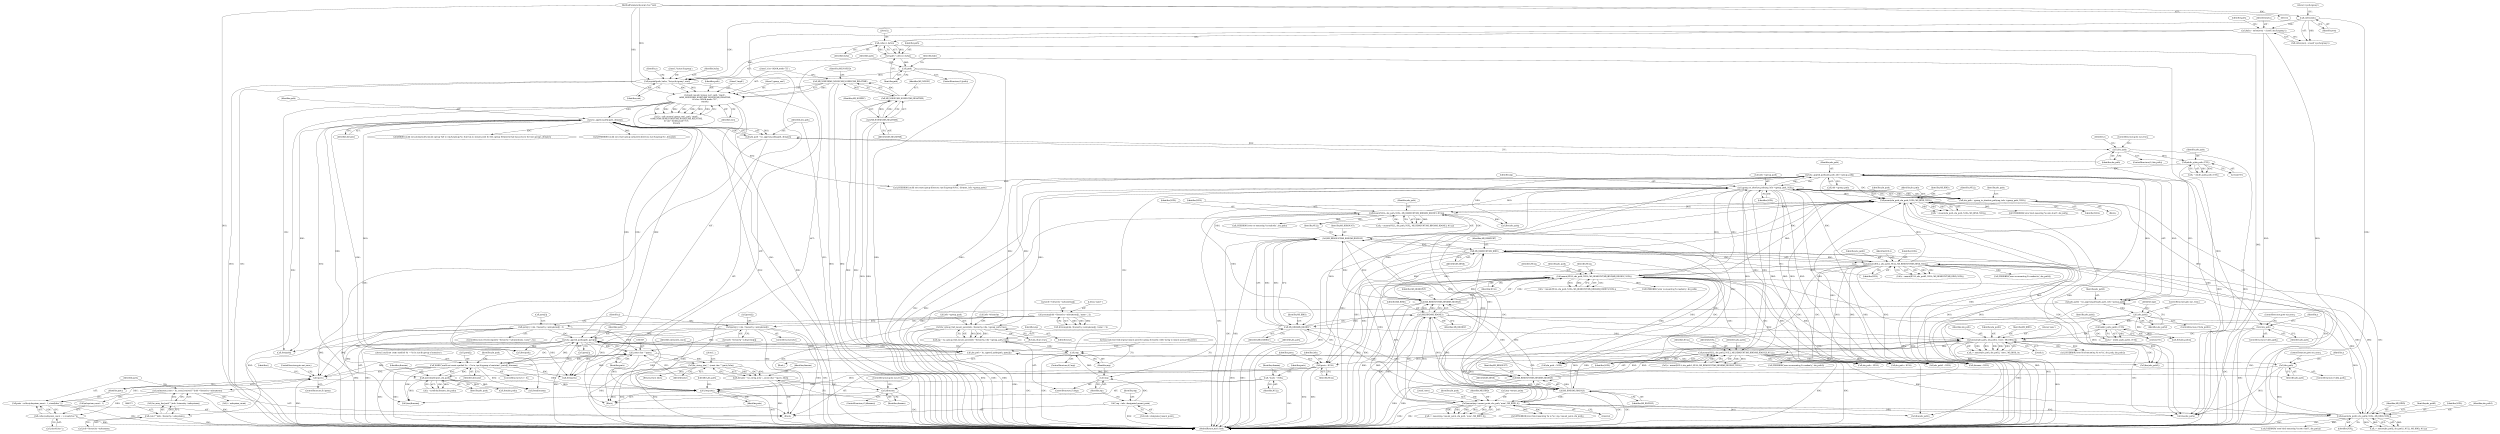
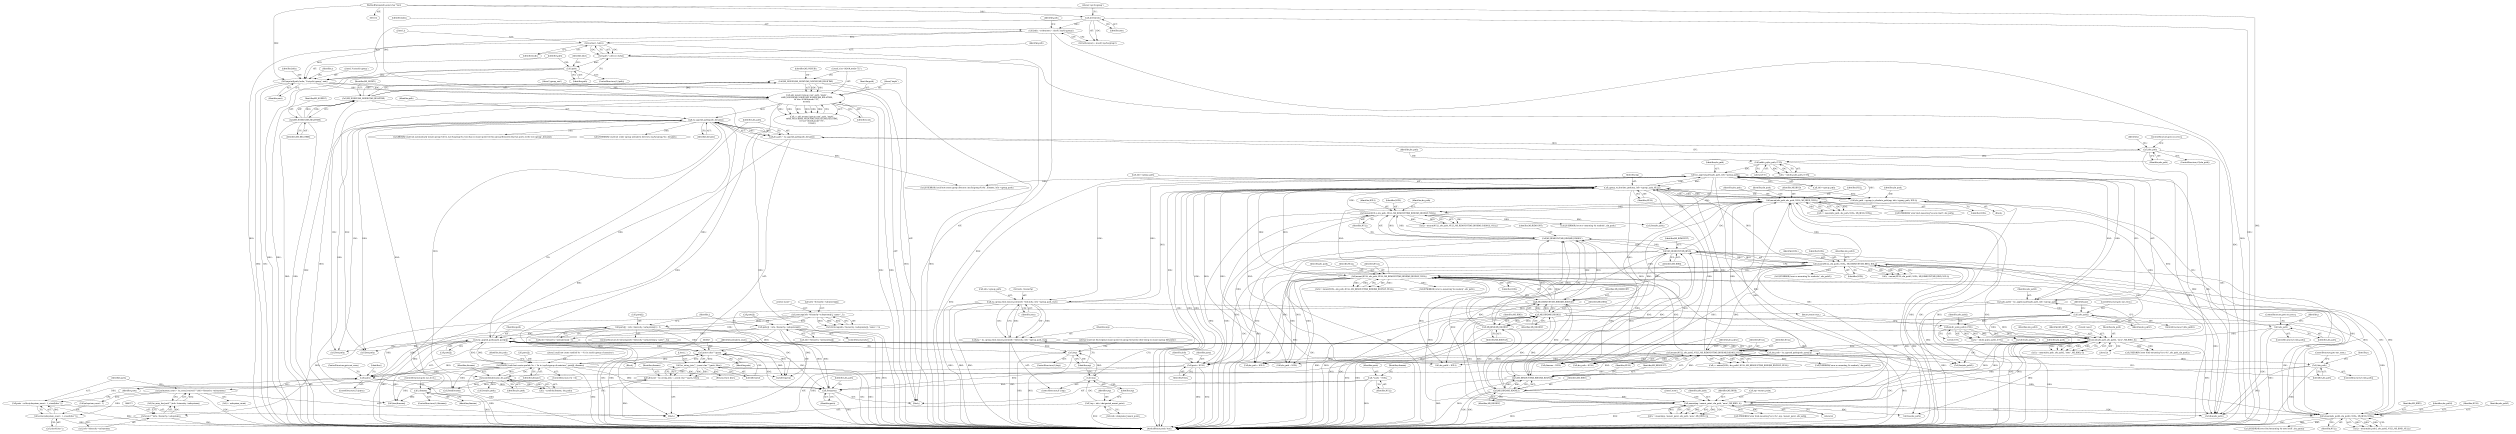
edge "(Call,r = mkdir_p(abs_path2, 0755))" -> "(Call,mkdir_p(abs_path2, 0755))": now "(Return,return true;)" -> "(Call,mkdir_p(abs_path2, 0755))"
node "(Call,info->hierarchy->subsystems[i] + 5)": added
